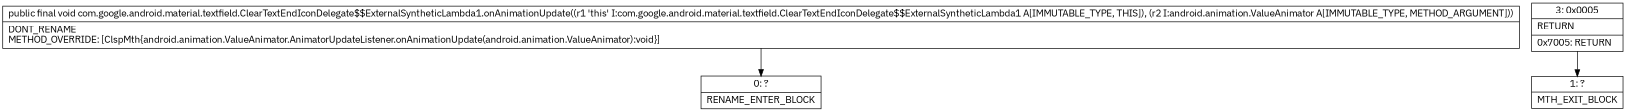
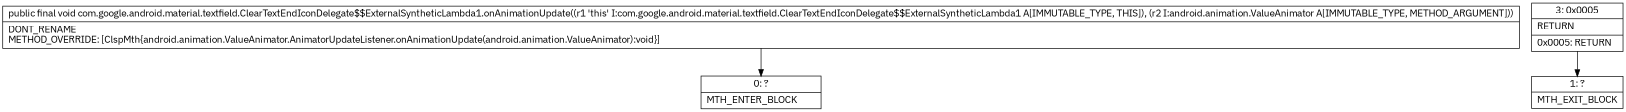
node "3: 0x0005": text "0x7005: RETURN" -> "0x0005: RETURN"
node "0: ?": text "RENAME_ENTER_BLOCK" -> "MTH_ENTER_BLOCK"
